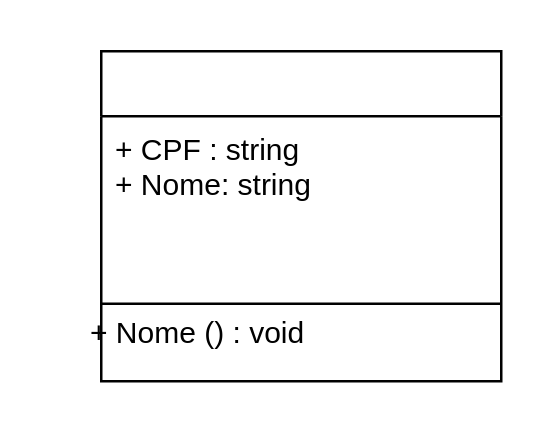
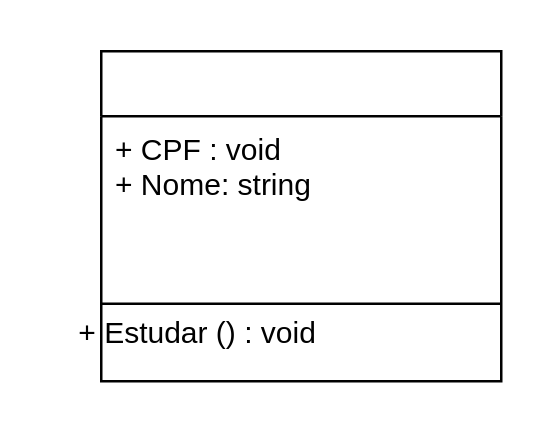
node "+ CPF : string + Nome: string": label "+ CPF : string + Nome: string" -> "+ CPF : void + Nome: string"
node "+ Nome () : void": label "+ Nome () : void" -> "+ Estudar () : void"
